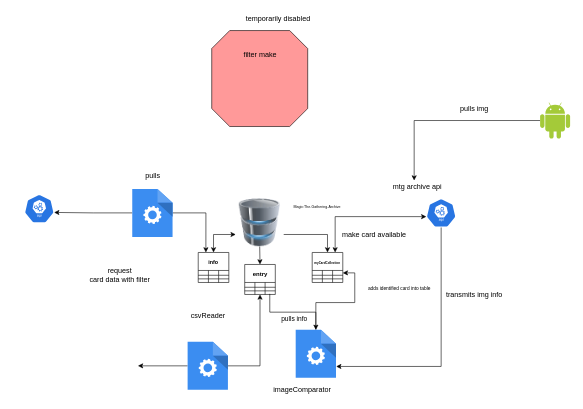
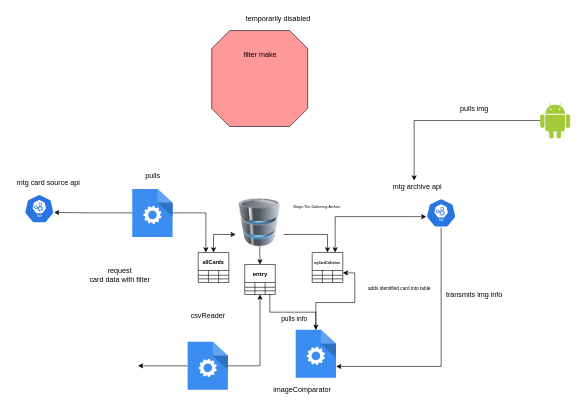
node "mtg card source api": added
node "make card available": removed
node "info": label "info" -> "allCards"
